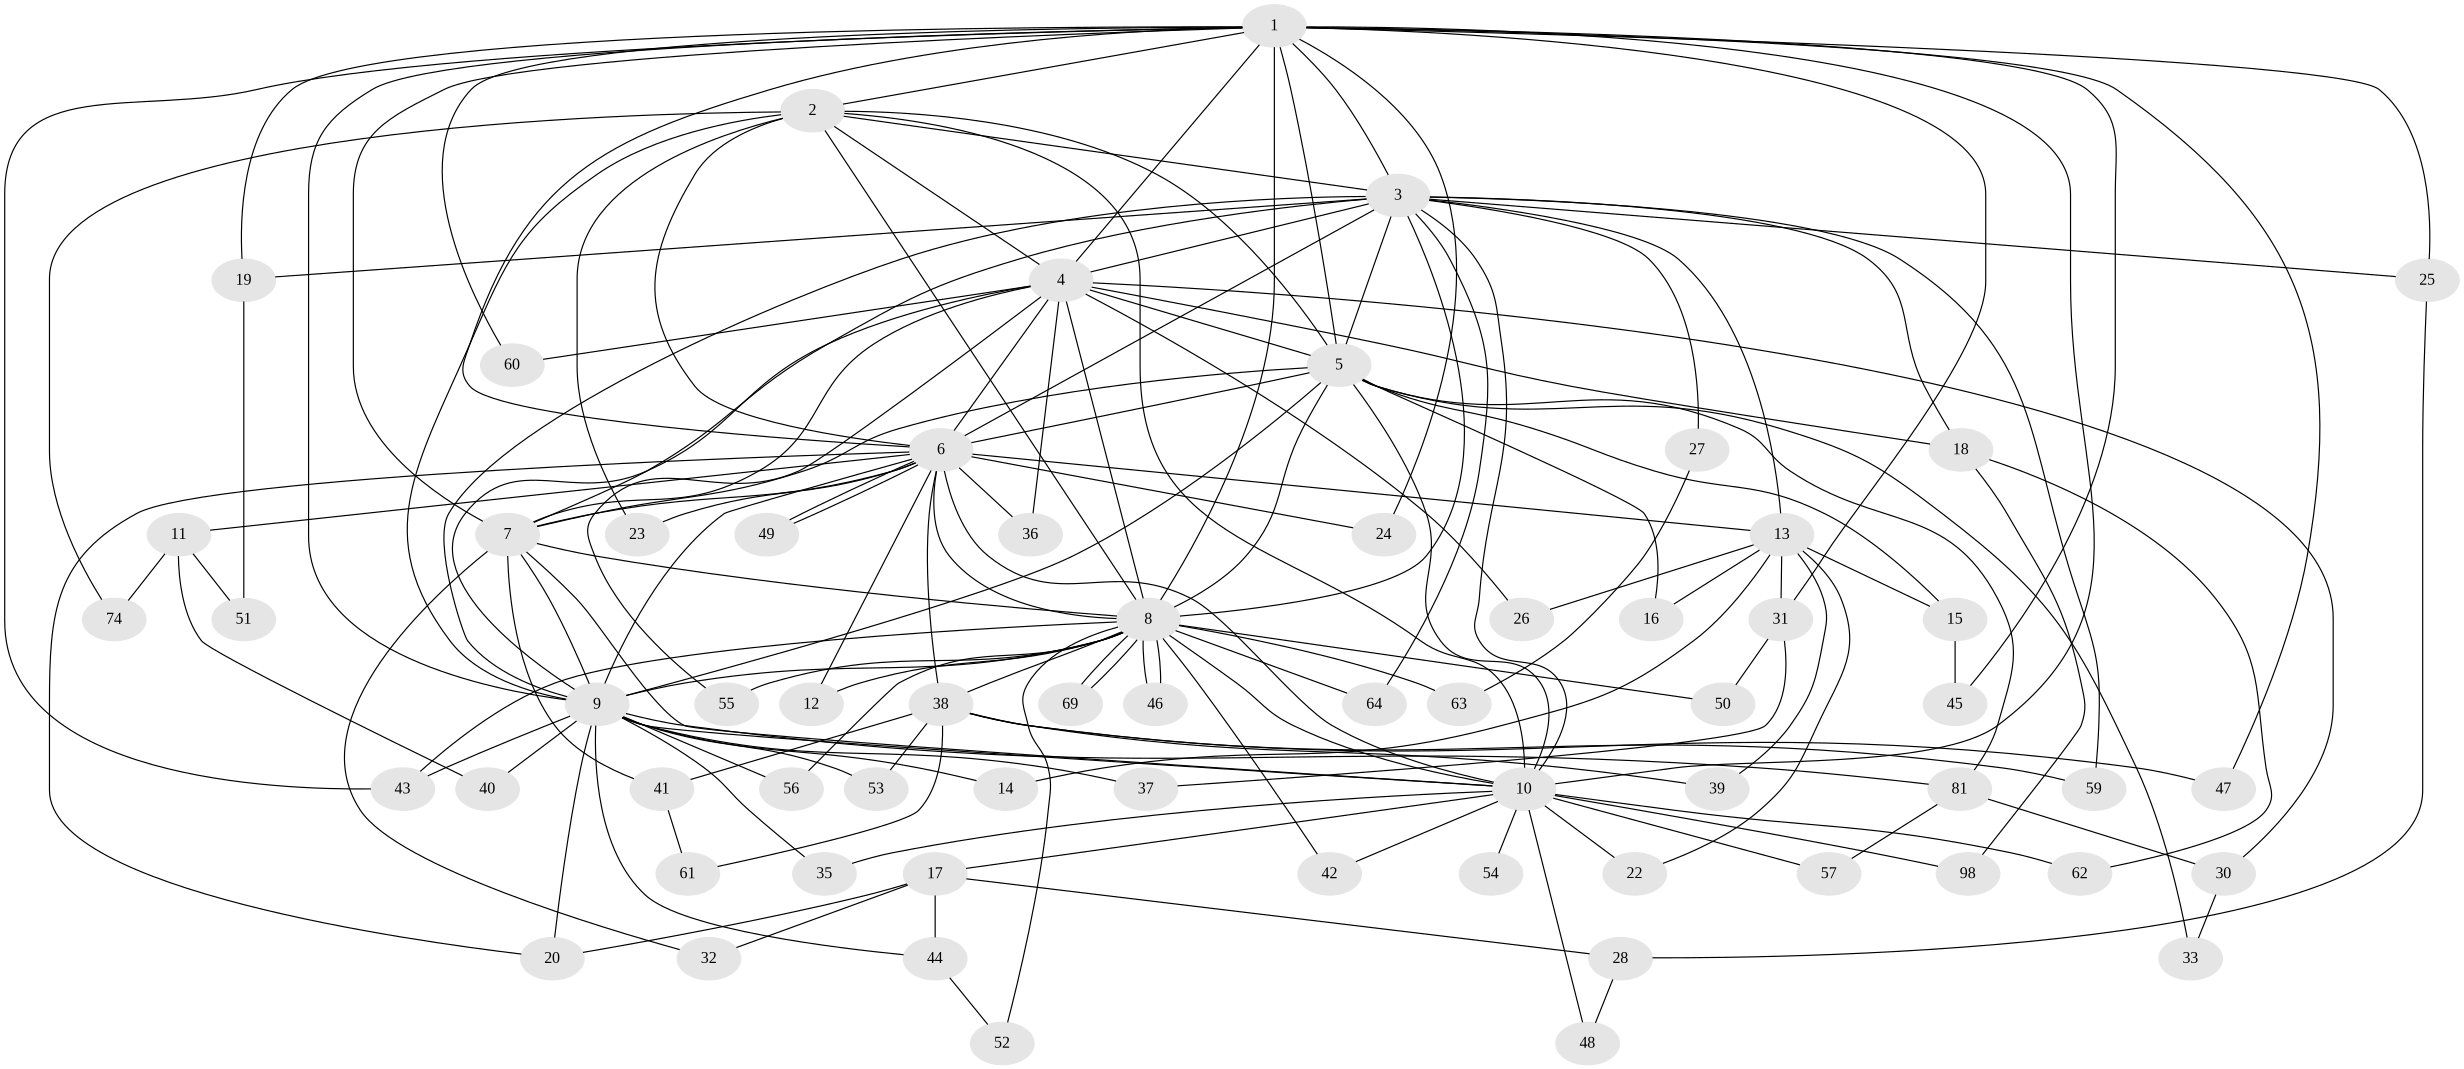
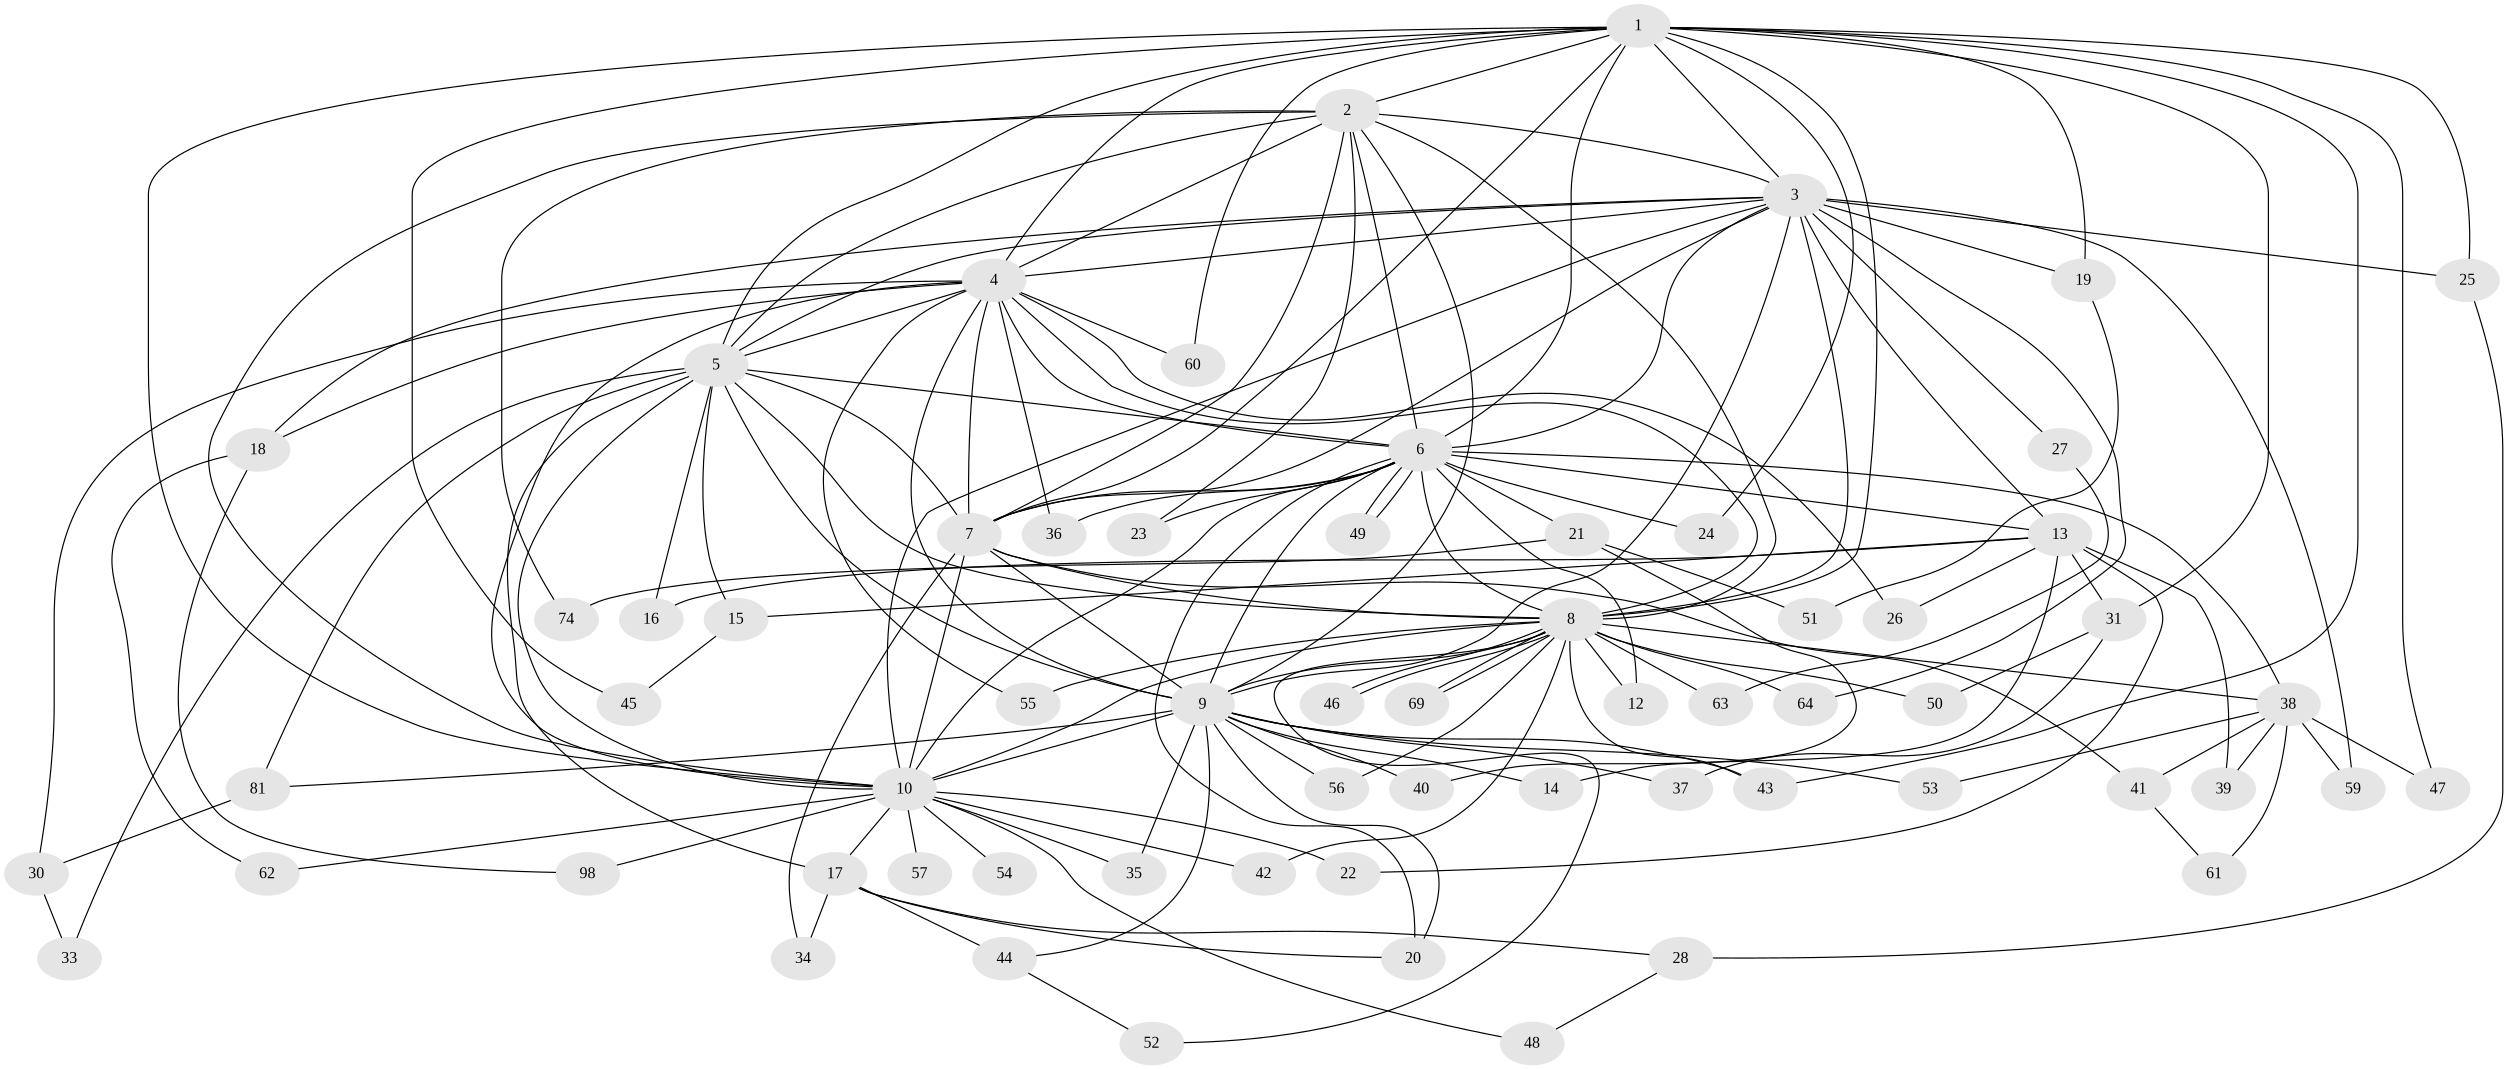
edge "1" -- "9": removed
edge "2" -- "7": added
node "11": label "11" -> "21"
edge "4" -- "10": added
edge "5" -- "17": added
edge "81" -- "57": removed
node "32": label "32" -> "34"
